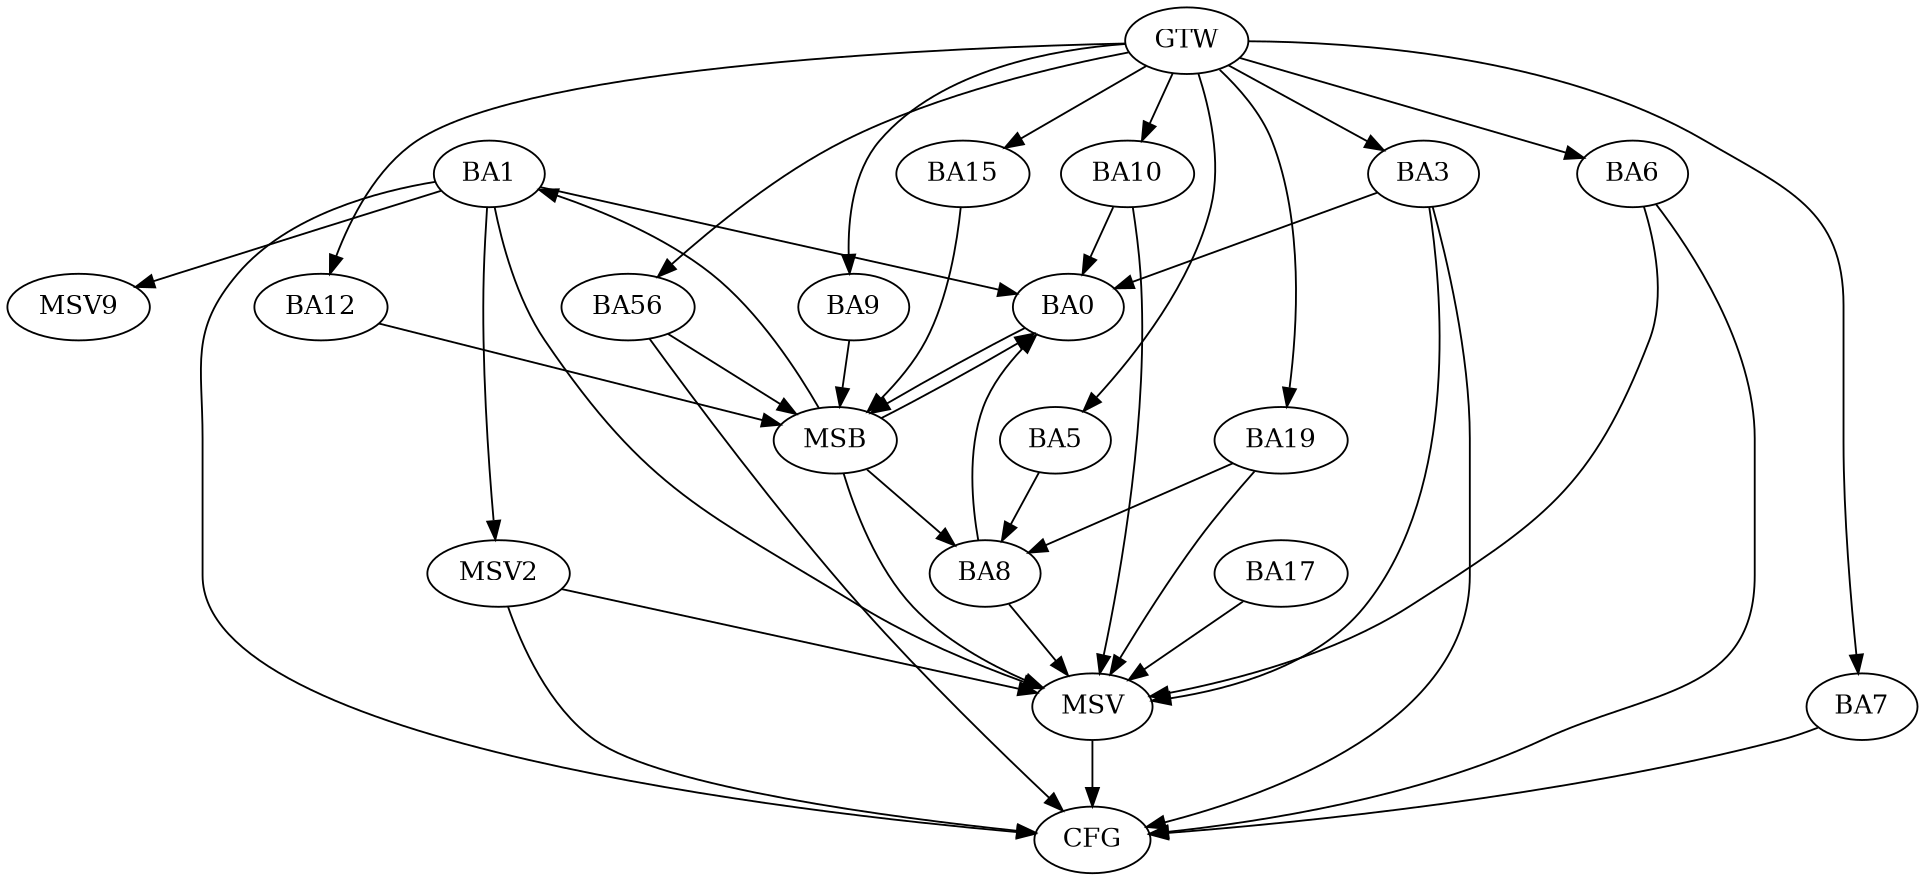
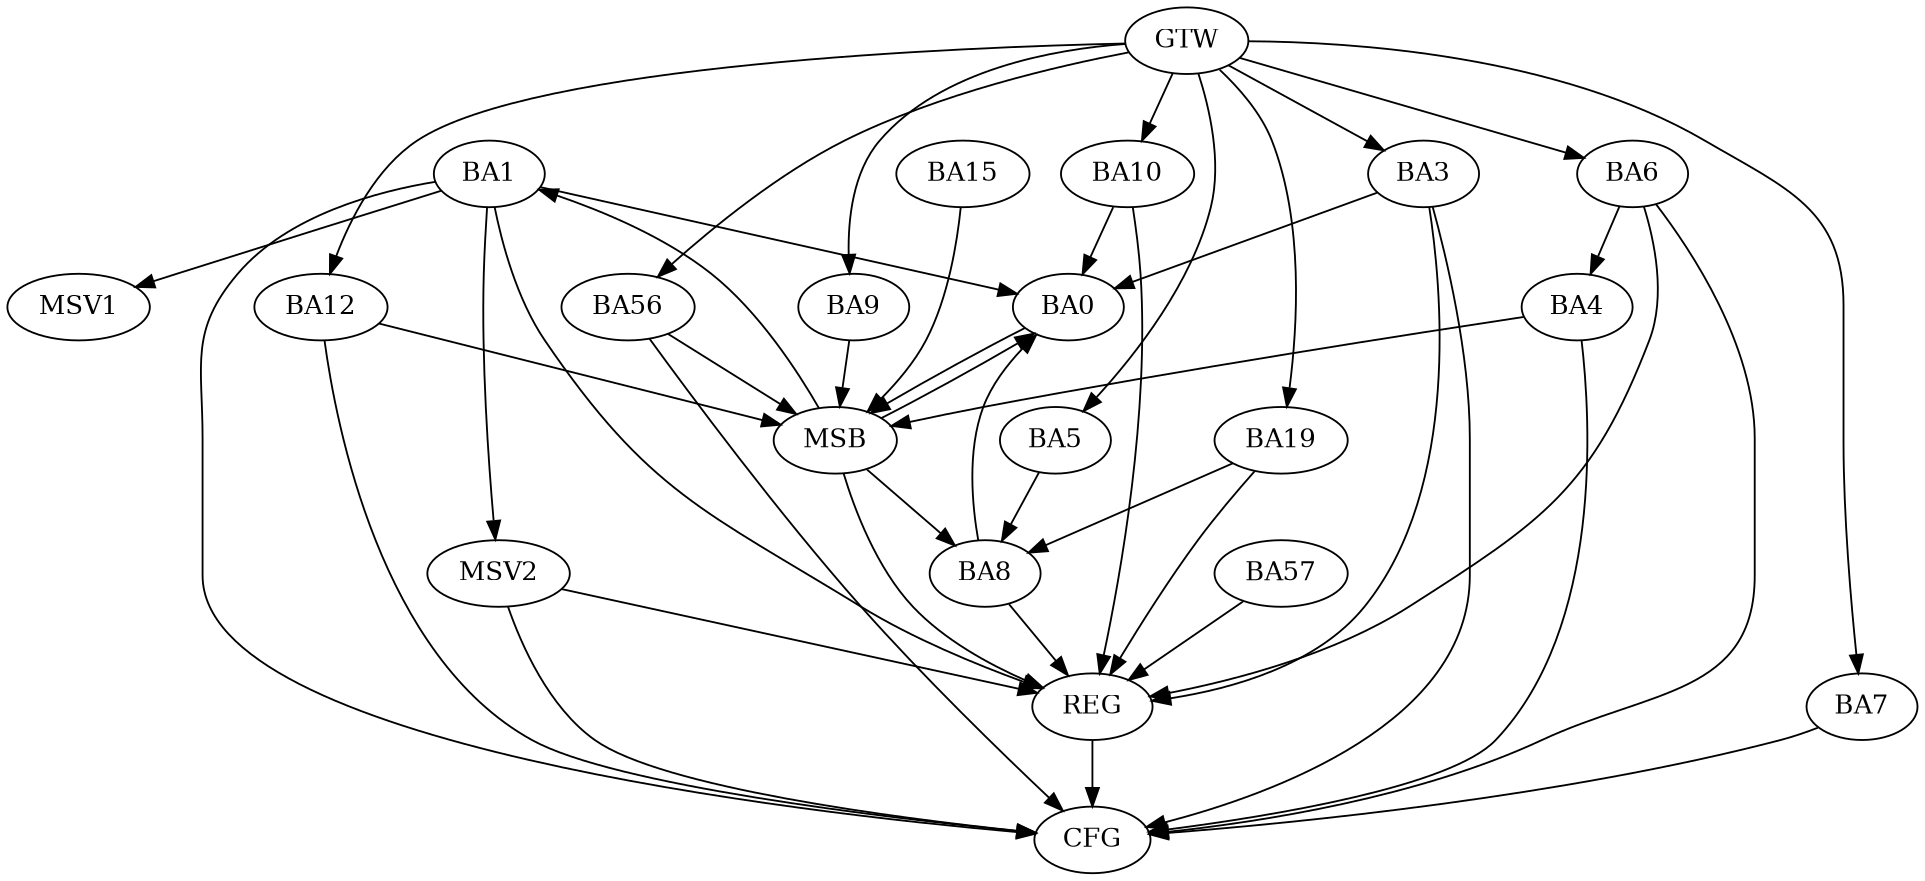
edge "GTW" -> "BA15": removed
node "MSV9": label "MSV9" -> "MSV1"
node "BA4": added
node "BA17": label "BA17" -> "BA57"
node "MSV": label "MSV" -> "REG"
edge "BA12" -> "CFG": added
